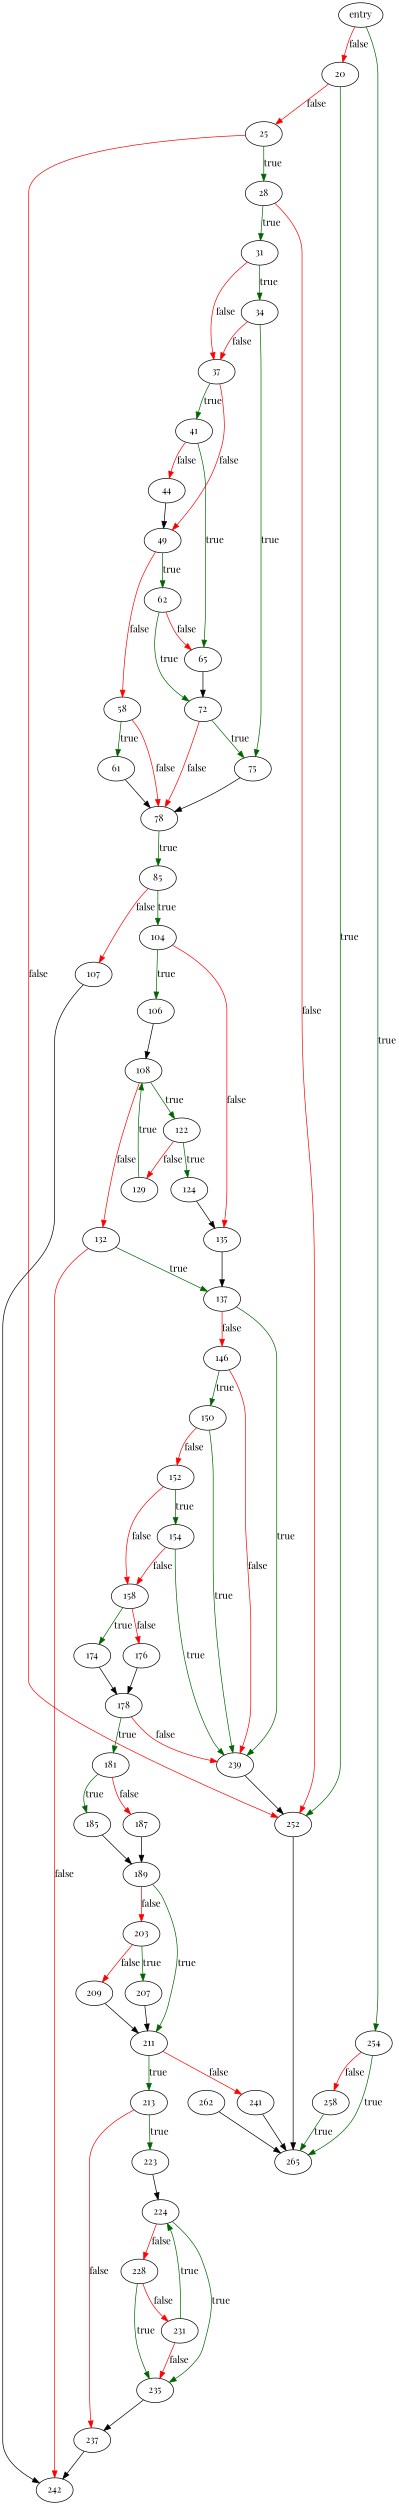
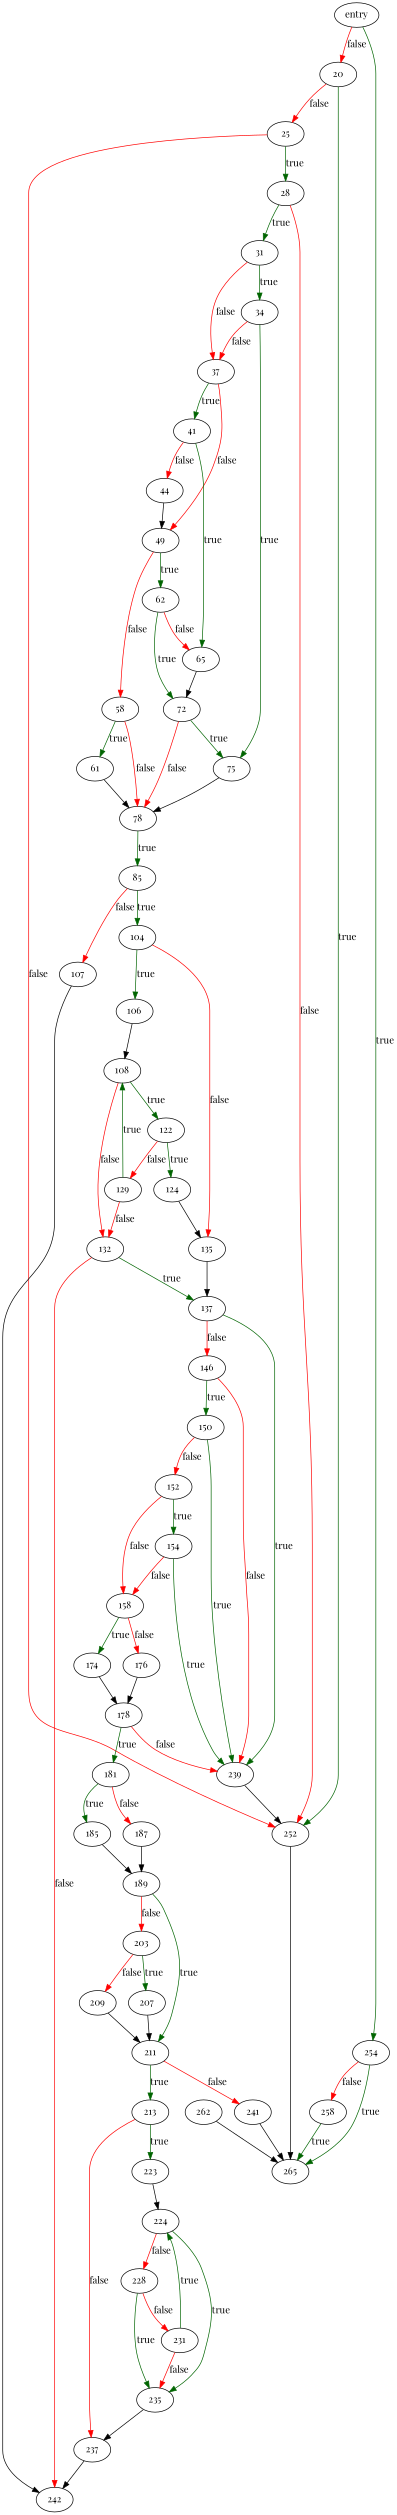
edge "129" -> "132": added, label "false"
